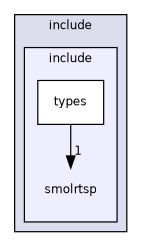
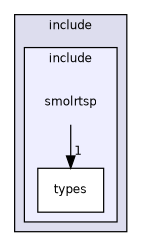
edge "types" -> "smolrtsp": reversed
